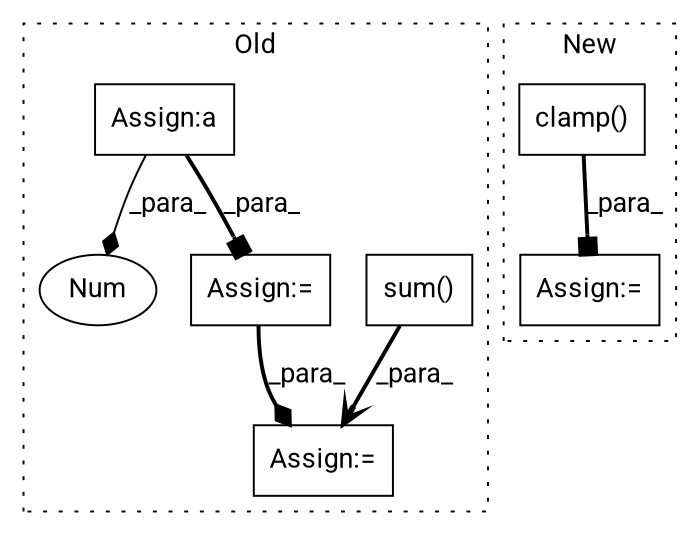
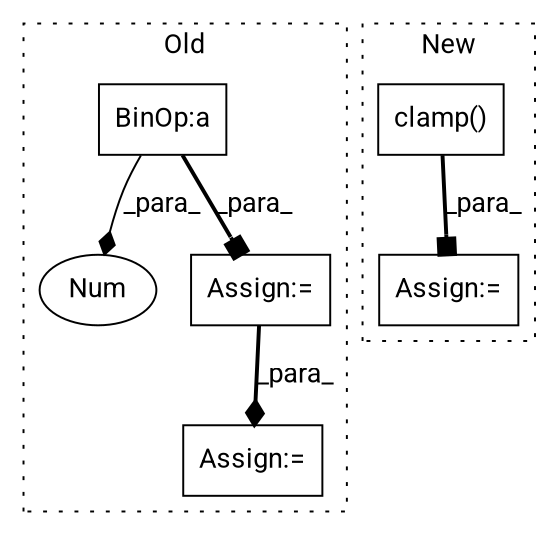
node "Assign:a": label "Assign:a" -> "BinOp:a"
node "sum()": removed
